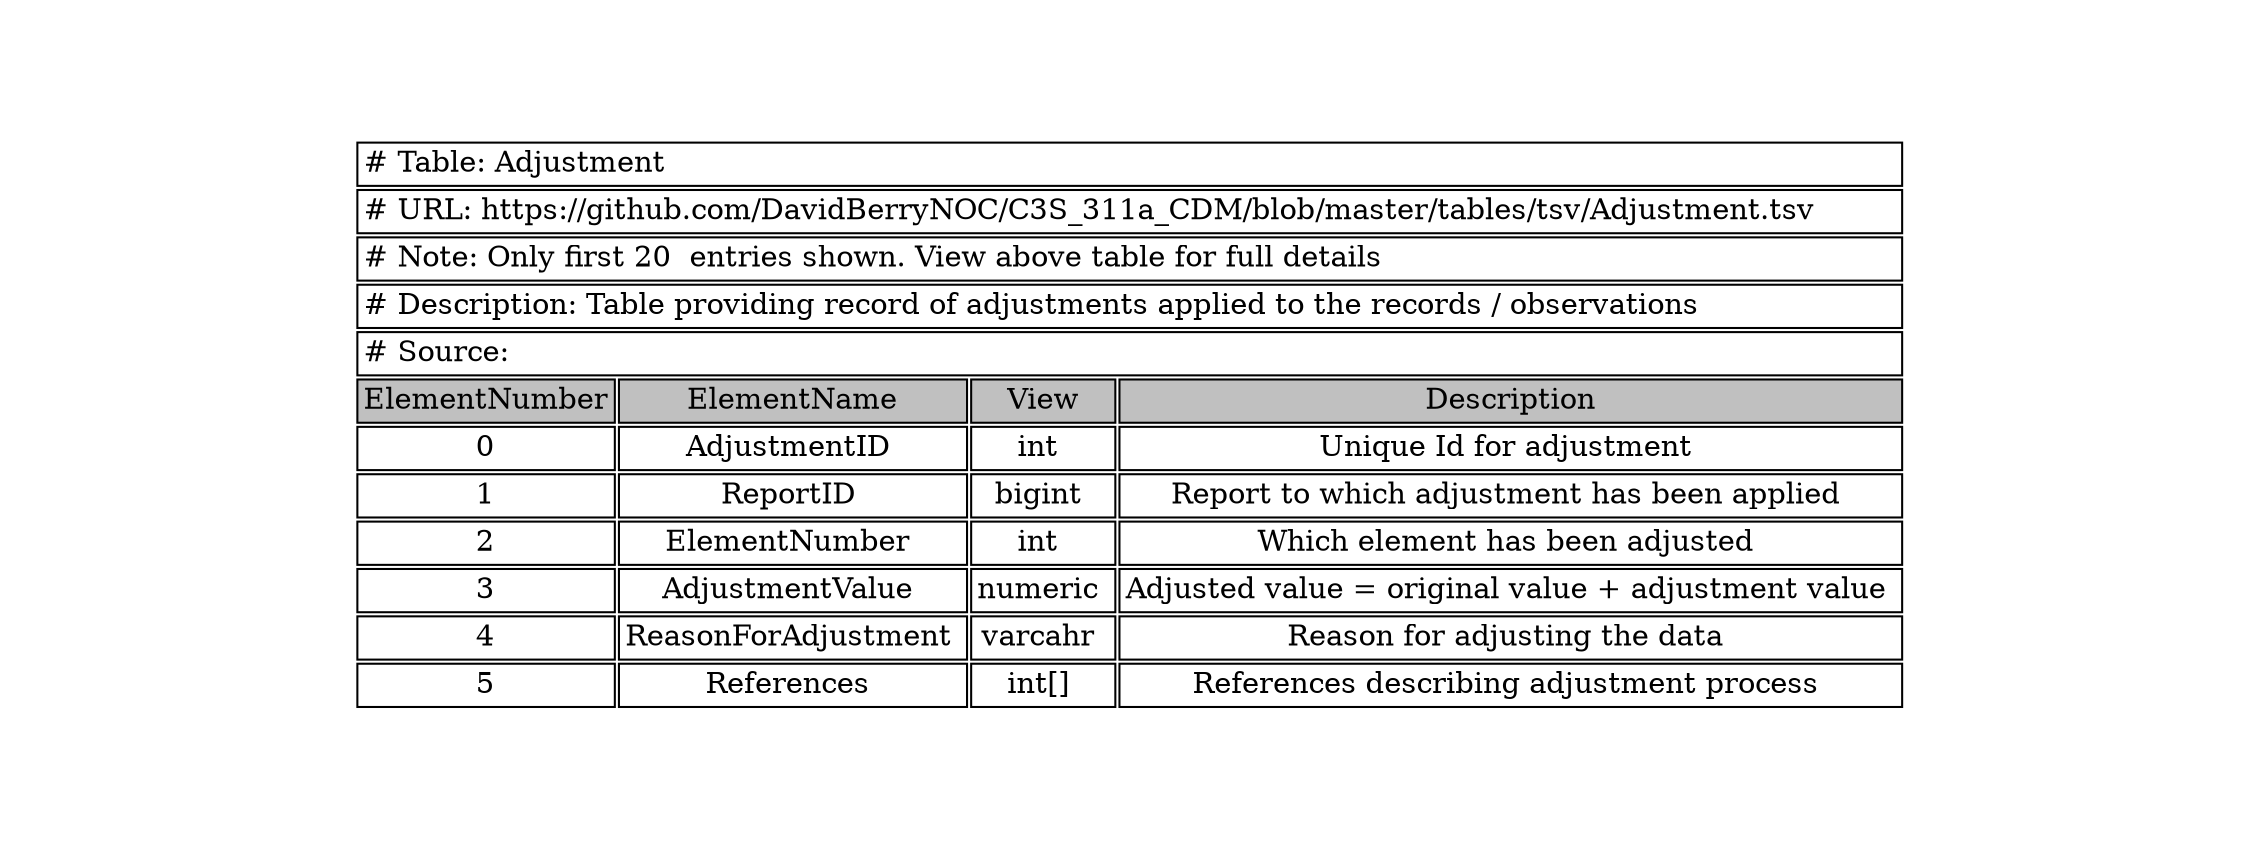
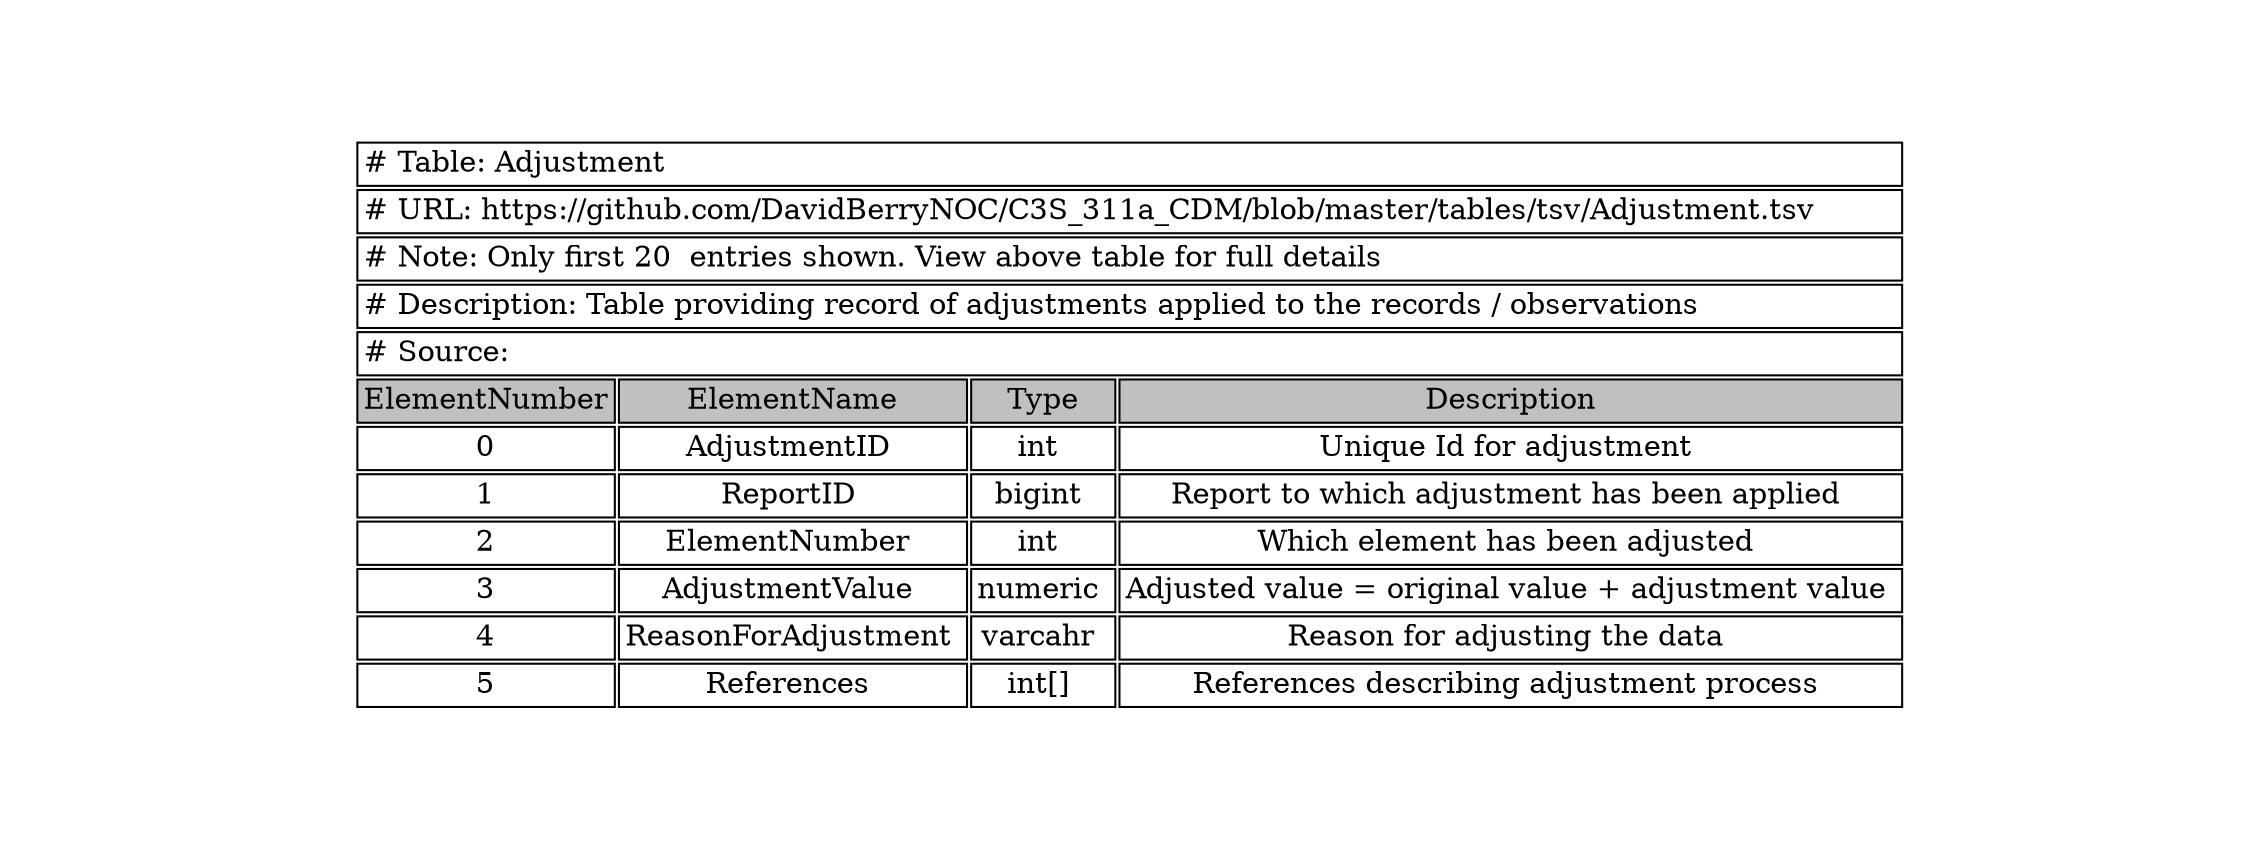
node "# Table: Adjustment": text "View" -> "Type"
